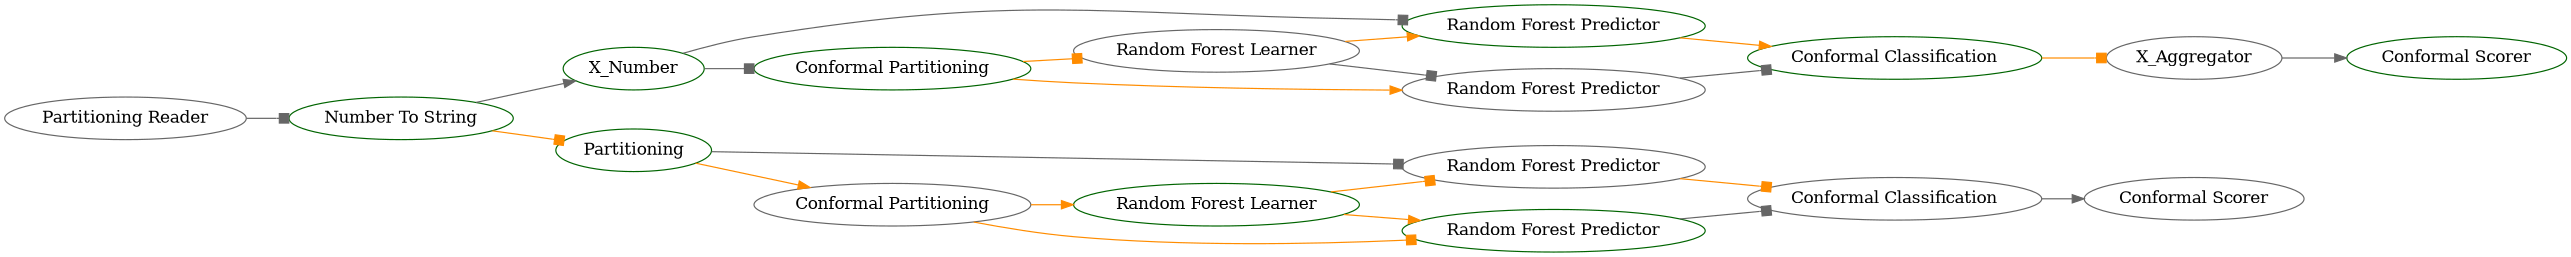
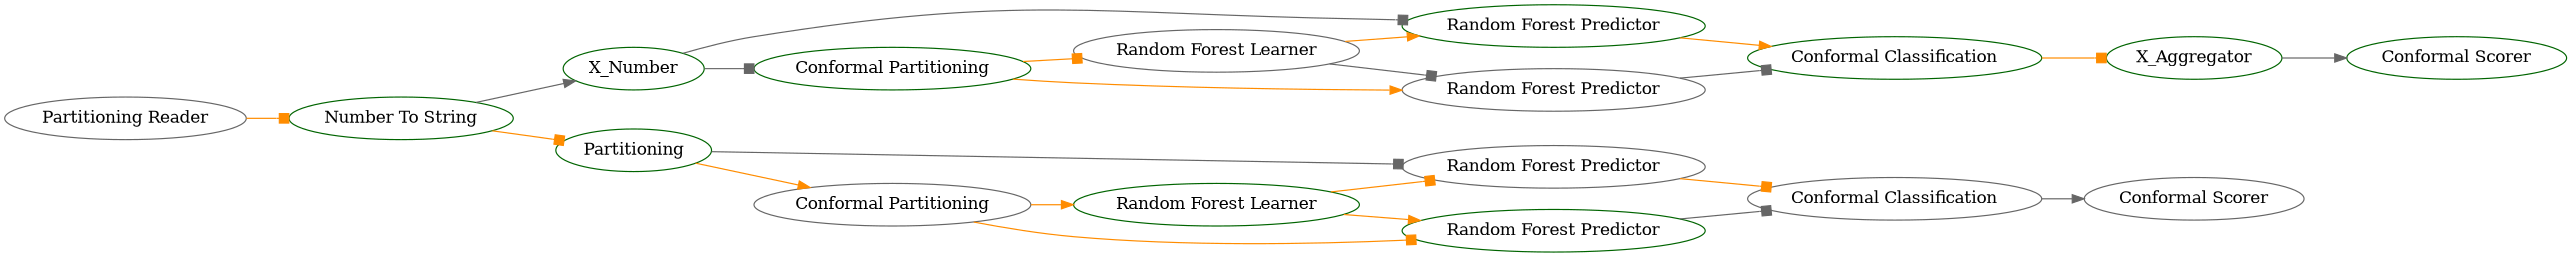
node "X_Aggregator": color gray40 -> darkgreen
edge "Partitioning Reader" -> "Number To String": color gray40 -> darkorange
